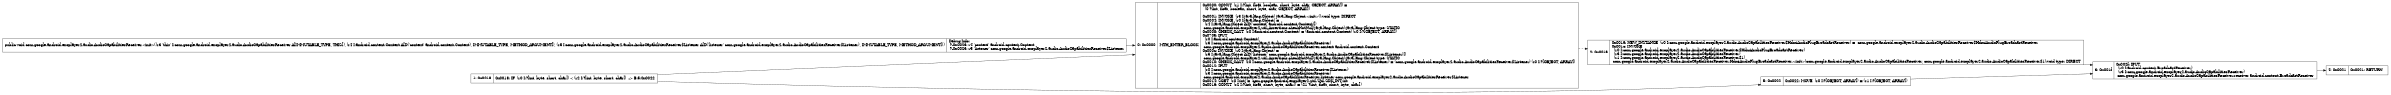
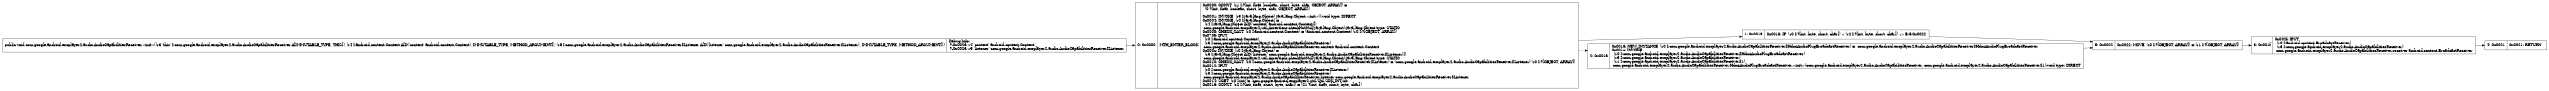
edge "1: 0x0018" -> "0: 0x0000": reversed
edge "2: 0x001a" -> "3: 0x001f": now "2: 0x001a" -> "5: 0x0022"
